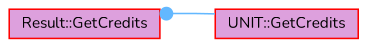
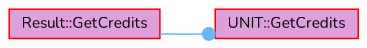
edge "UNIT::GetCredits" -> "Result::GetCredits": reversed
